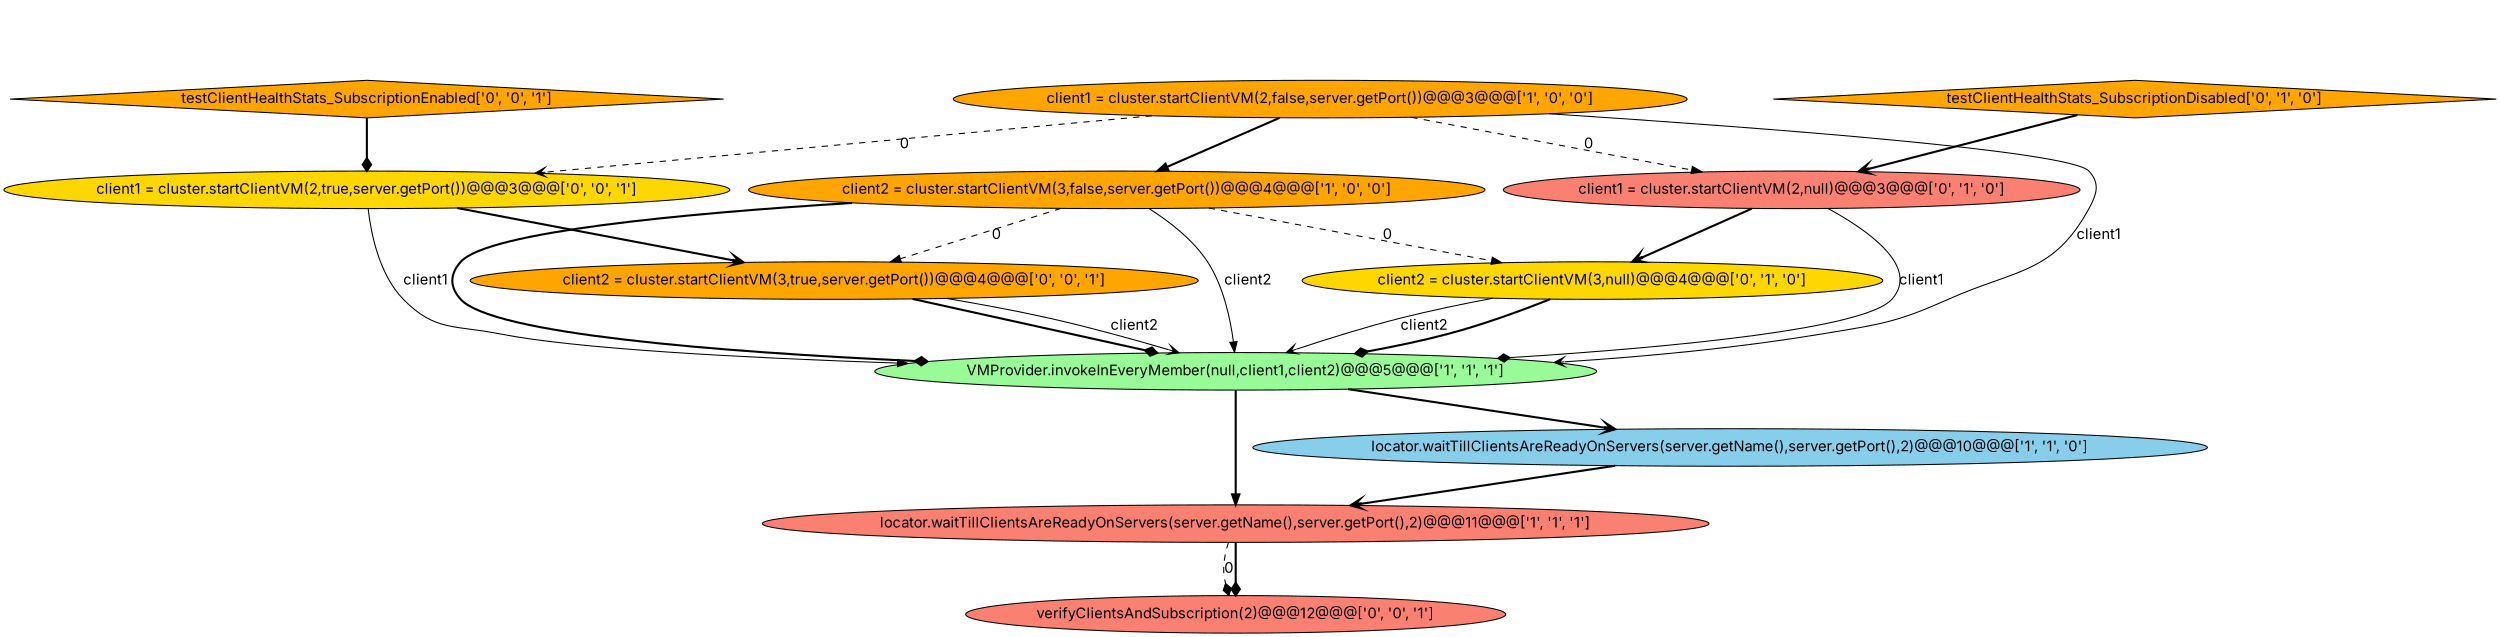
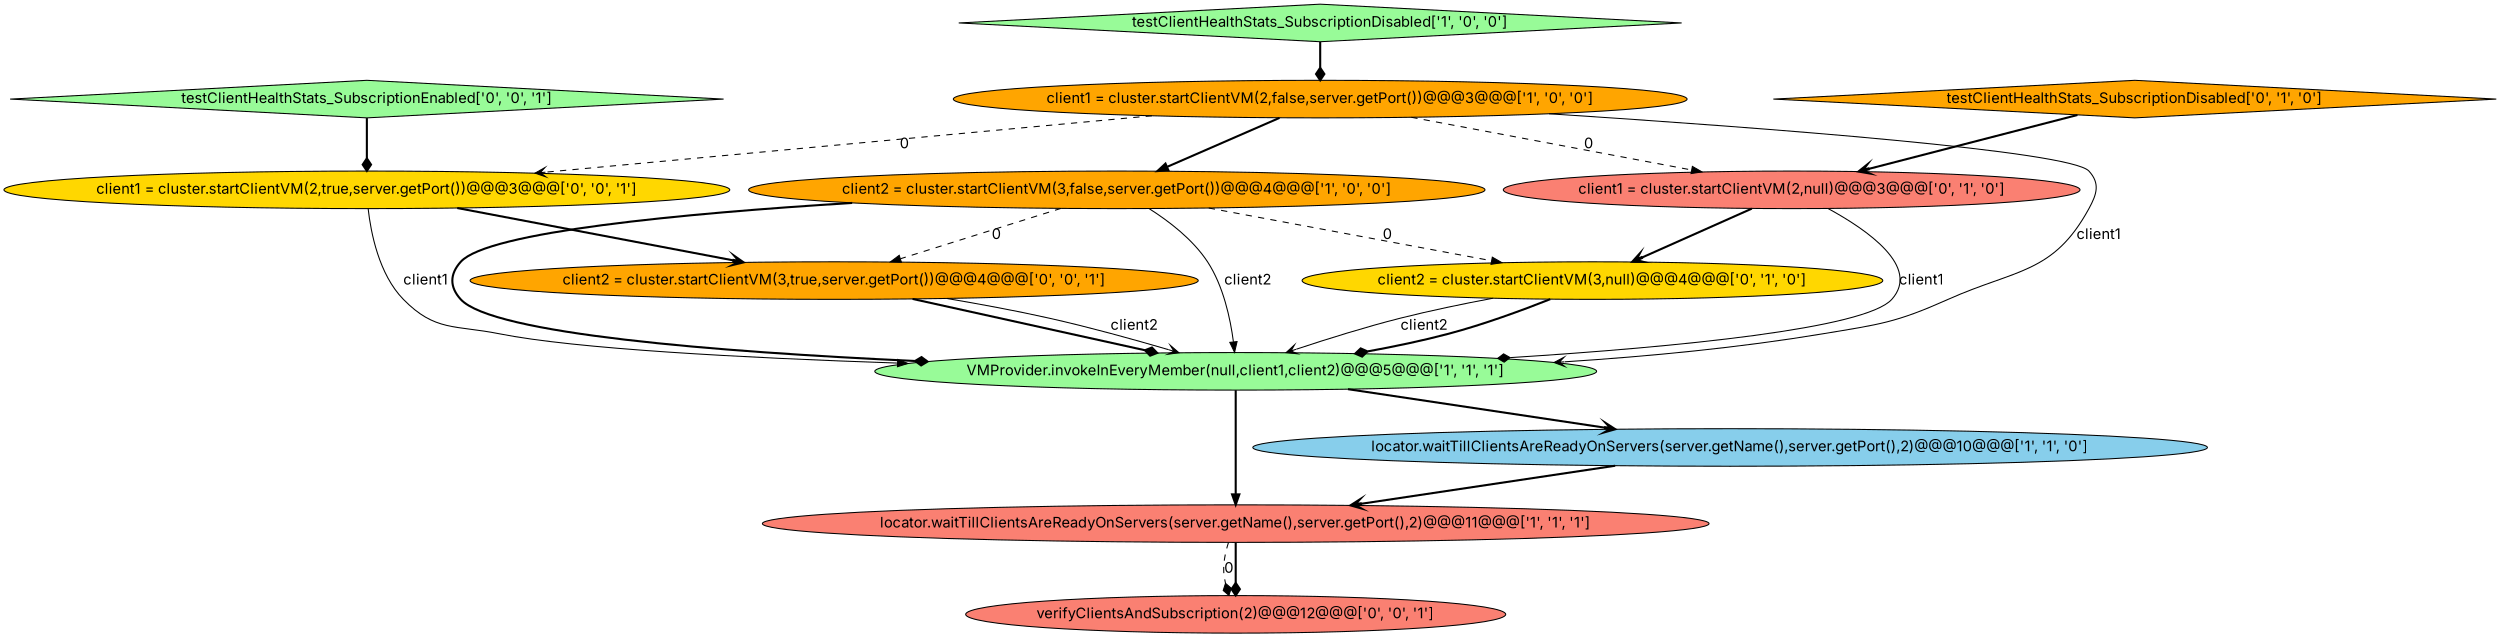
node "testClientHealthStats_SubscriptionDisabled['1', '0', '0']": added
node "testClientHealthStats_SubscriptionEnabled['0', '0', '1']": fillcolor orange -> palegreen
